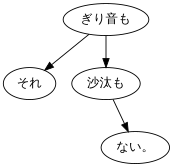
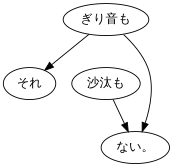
edge "ぎり音も" -> "沙汰も": now "ぎり音も" -> "ない。"
